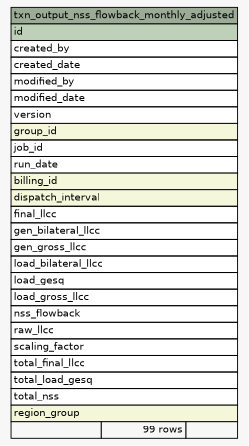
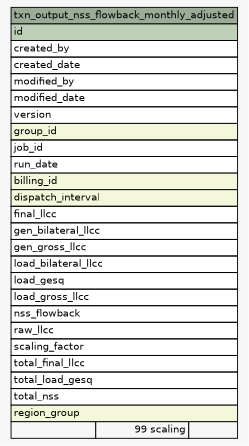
node "txn_output_nss_flowback_monthly_adjusted": text "99 rows" -> "99 scaling"
